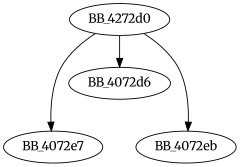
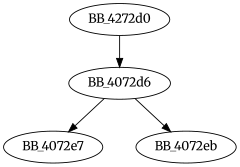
edge "BB_4272d0" -> "BB_4072e7": now "BB_4072d6" -> "BB_4072e7"
edge "BB_4272d0" -> "BB_4072eb": now "BB_4072d6" -> "BB_4072eb"
